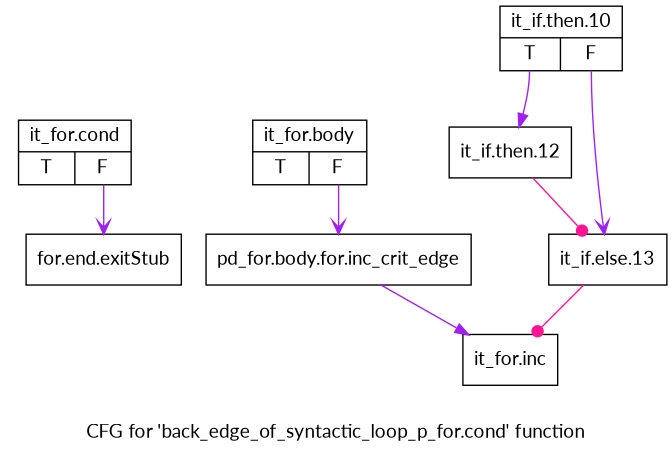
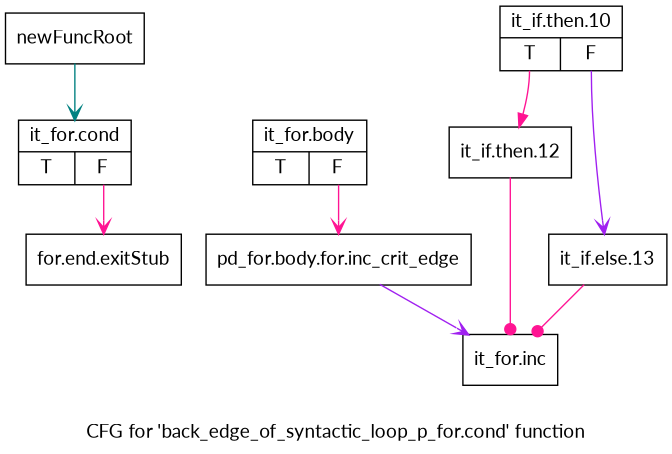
node "newFuncRoot": added
edge "it_if.then.10" -> "it_if.then.12": color purple -> deeppink
edge "it_if.then.12" -> "it_if.else.13": now "it_if.then.12" -> "it_for.inc"
edge "it_for.cond" -> "for.end.exitStub": color purple -> deeppink
edge "it_for.body" -> "pd_for.body.for.inc_crit_edge": color purple -> deeppink
edge "pd_for.body.for.inc_crit_edge" -> "it_for.inc": arrowhead normal -> vee
